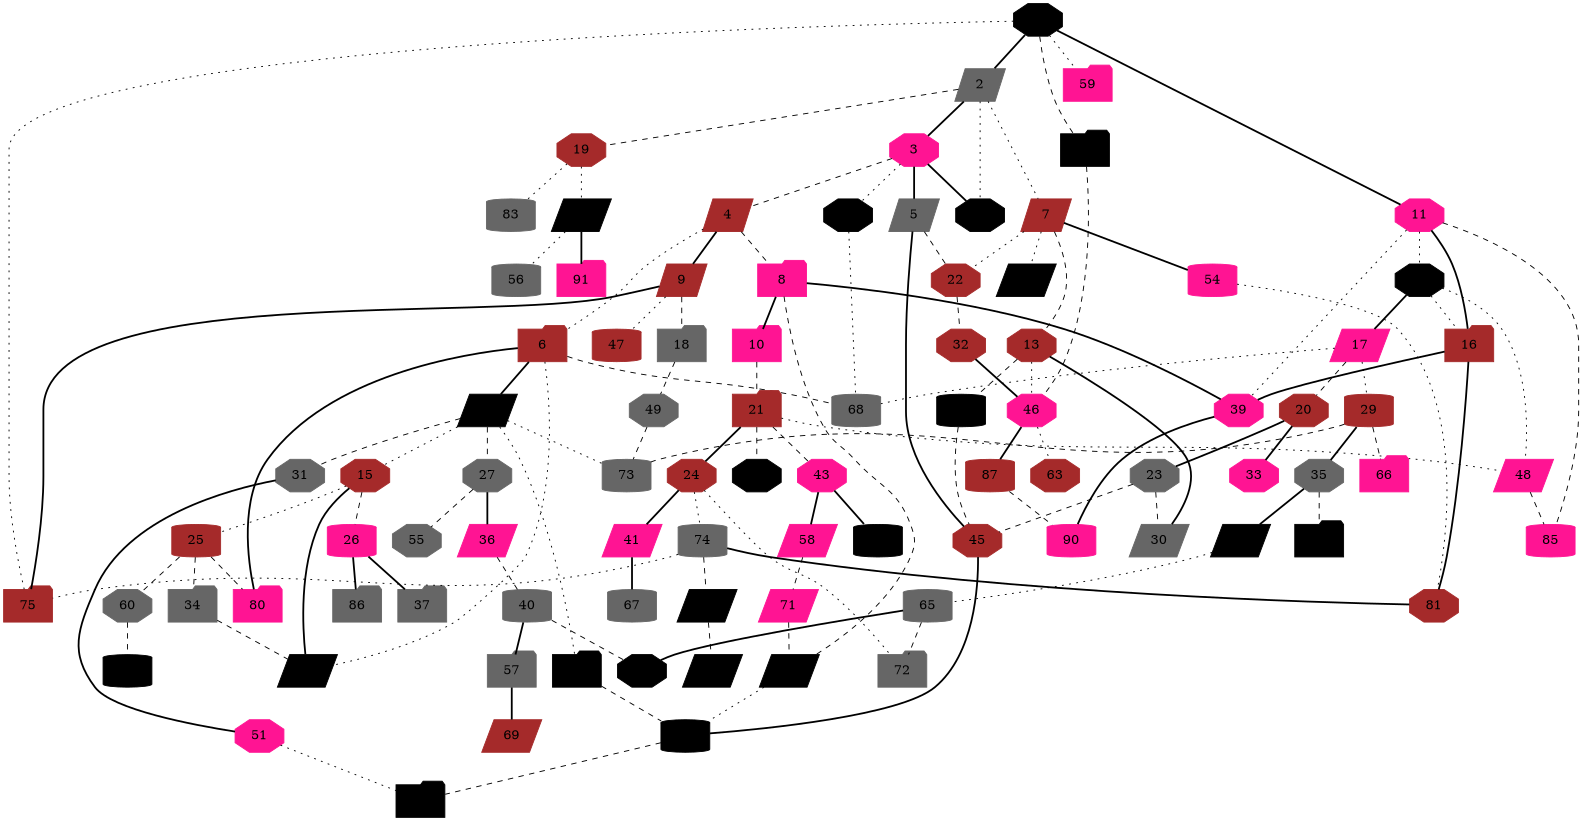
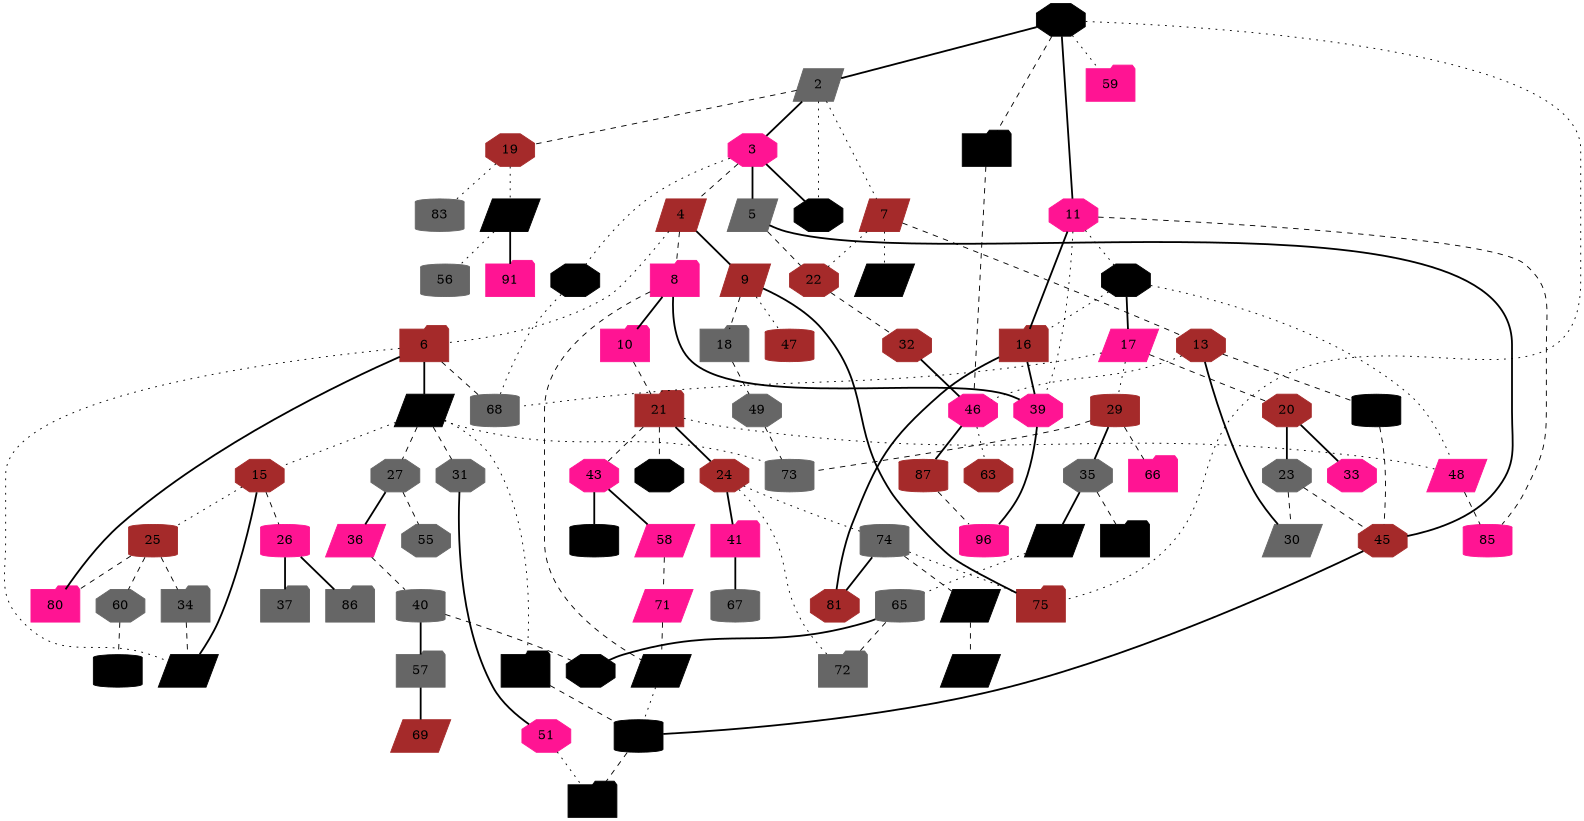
node "54": removed
node "41": shape parallelogram -> folder
node "90": label "90" -> "96"
